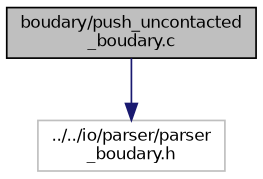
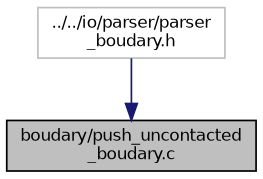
edge "boudary/push_uncontacted _boudary.c" -> "../../io/parser/parser _boudary.h": reversed
